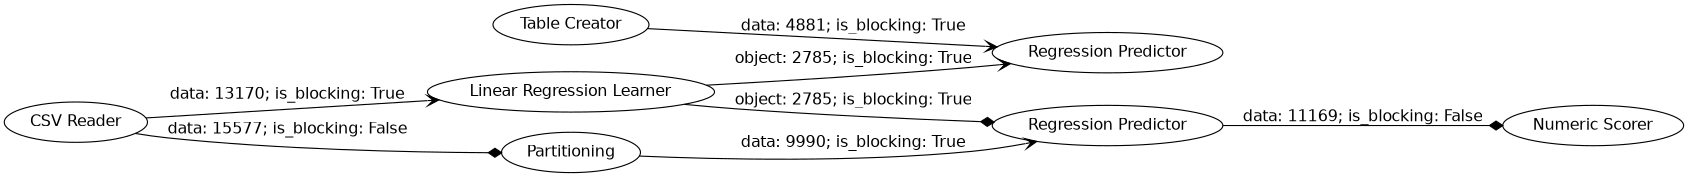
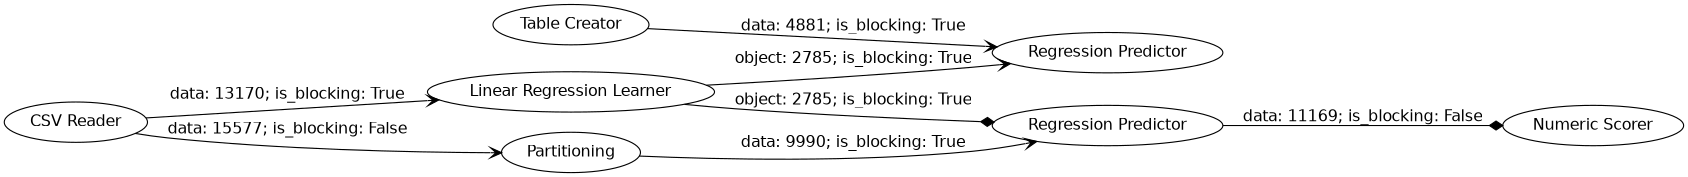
edge "CSV Reader" -> "Partitioning": arrowhead diamond -> vee
